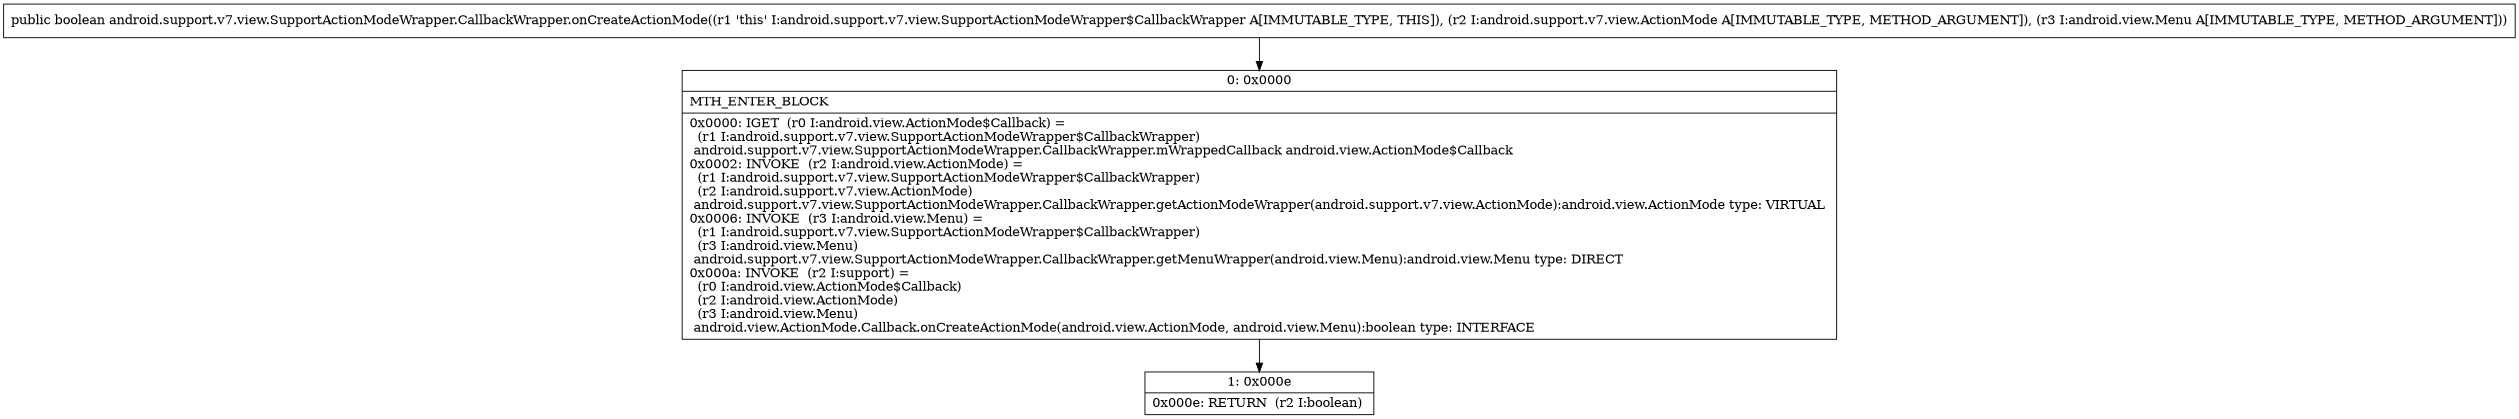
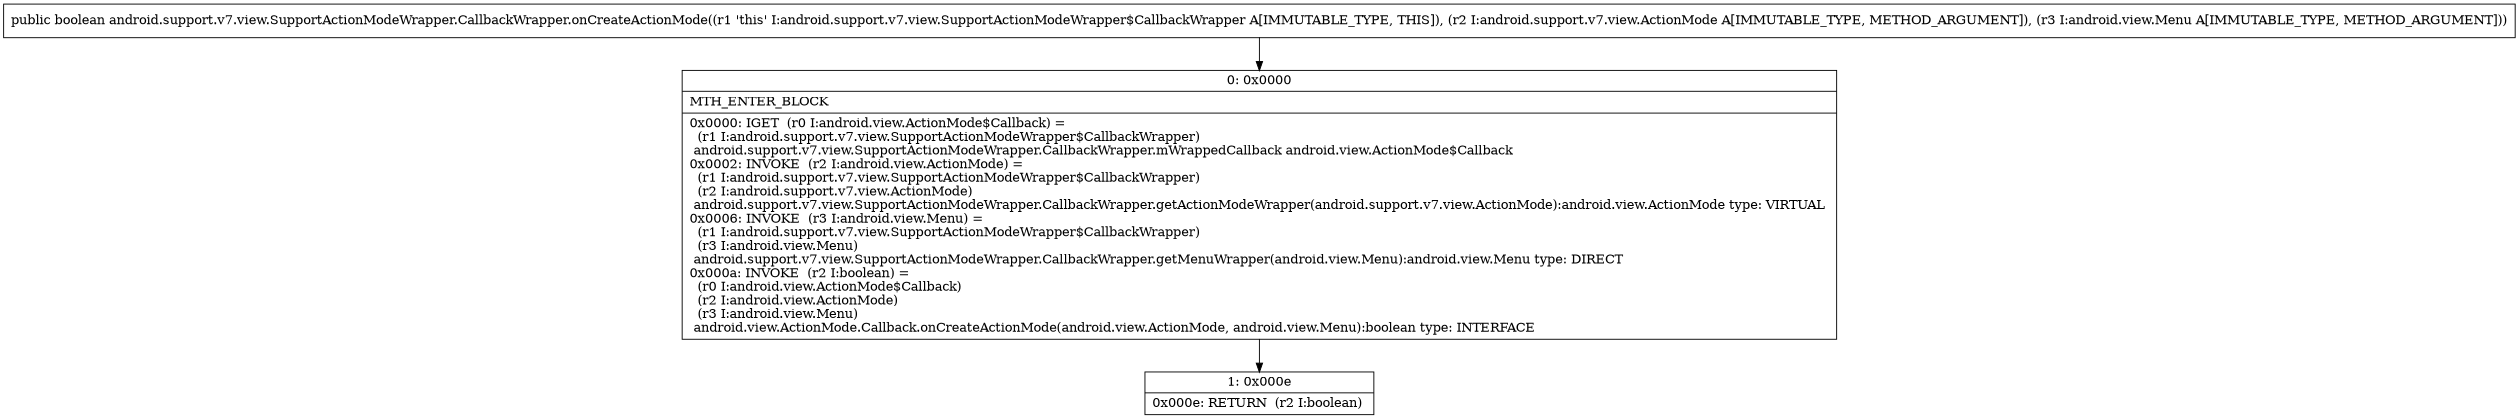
node "0: 0x0000": text "0x000a: INVOKE  (r2 I:support) =" -> "0x000a: INVOKE  (r2 I:boolean) ="
